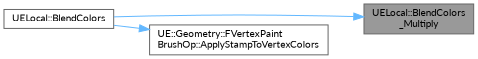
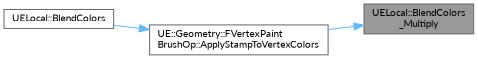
edge "UELocal::BlendColors" -> "UELocal::BlendColors _Multiply": now "UE::Geometry::FVertexPaint BrushOp::ApplyStampToVertexColors" -> "UELocal::BlendColors _Multiply"
